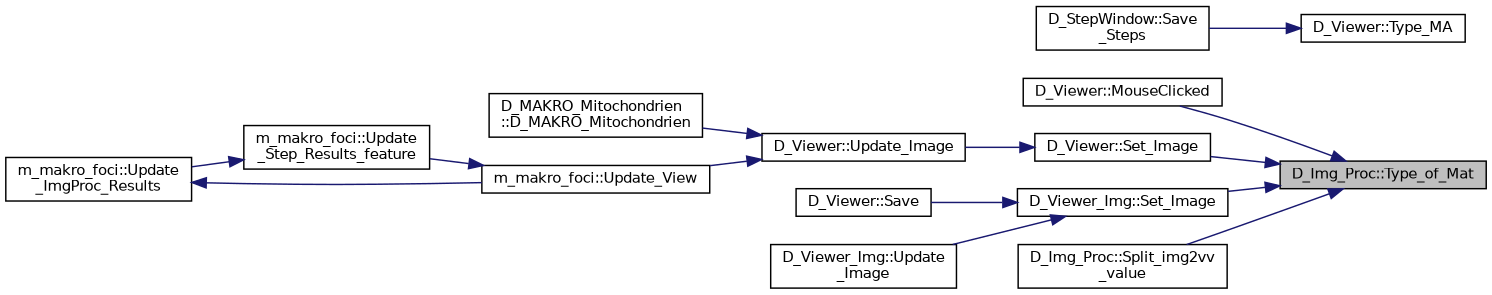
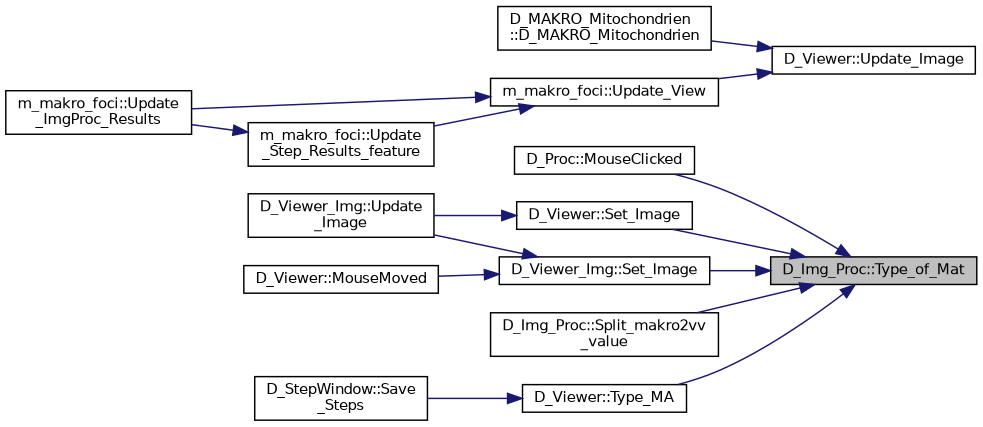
node "D_Viewer::MouseClicked": label "D_Viewer::MouseClicked" -> "D_Proc::MouseClicked"
edge "D_Viewer::Update_Image" -> "D_Viewer::Set_Image": now "D_Viewer_Img::Update _Image" -> "D_Viewer::Set_Image"
edge "m_makro_foci::Update_View" -> "m_makro_foci::Update _ImgProc_Results": reversed
node "D_Viewer::Save": label "D_Viewer::Save" -> "D_Viewer::MouseMoved"
node "D_Img_Proc::Split_img2vv _value": label "D_Img_Proc::Split_img2vv _value" -> "D_Img_Proc::Split_makro2vv _value"
edge "D_Viewer::Type_MA" -> "D_Img_Proc::Type_of_Mat": added
